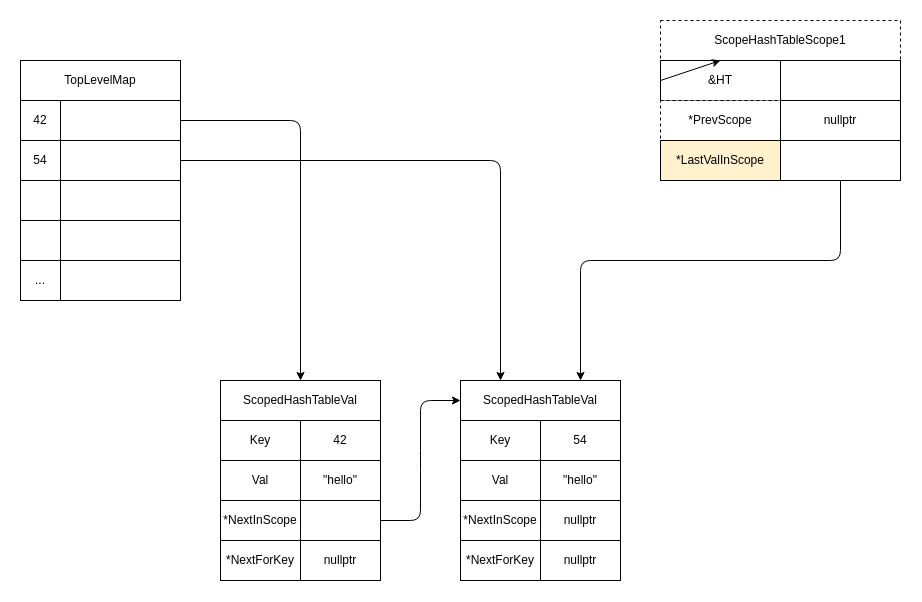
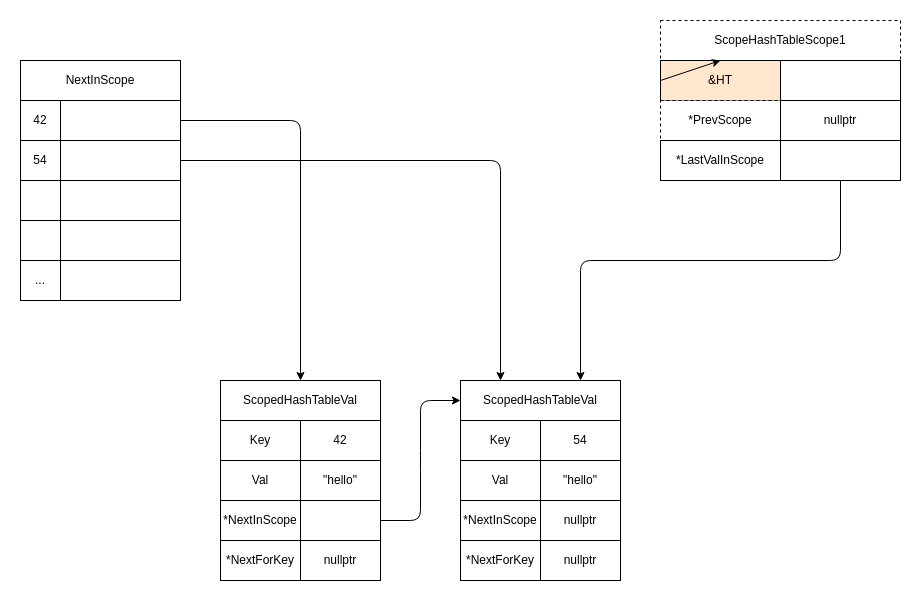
node "TopLevelMap": label "TopLevelMap" -> "NextInScope"
node "&HT": fillcolor #ffffff -> #ffe6cc
node "*LastValInScope": fillcolor #fff2cc -> #ffffff
